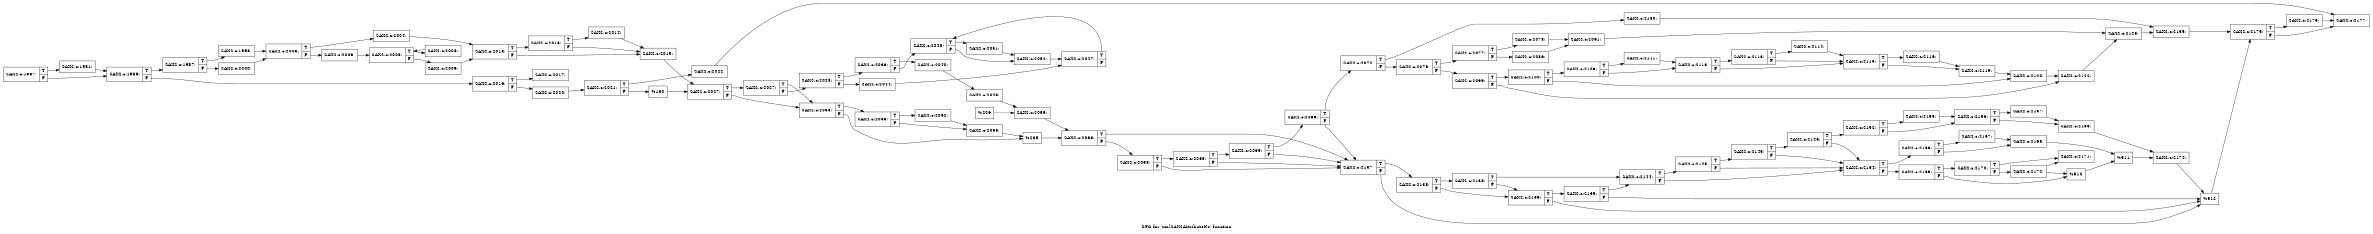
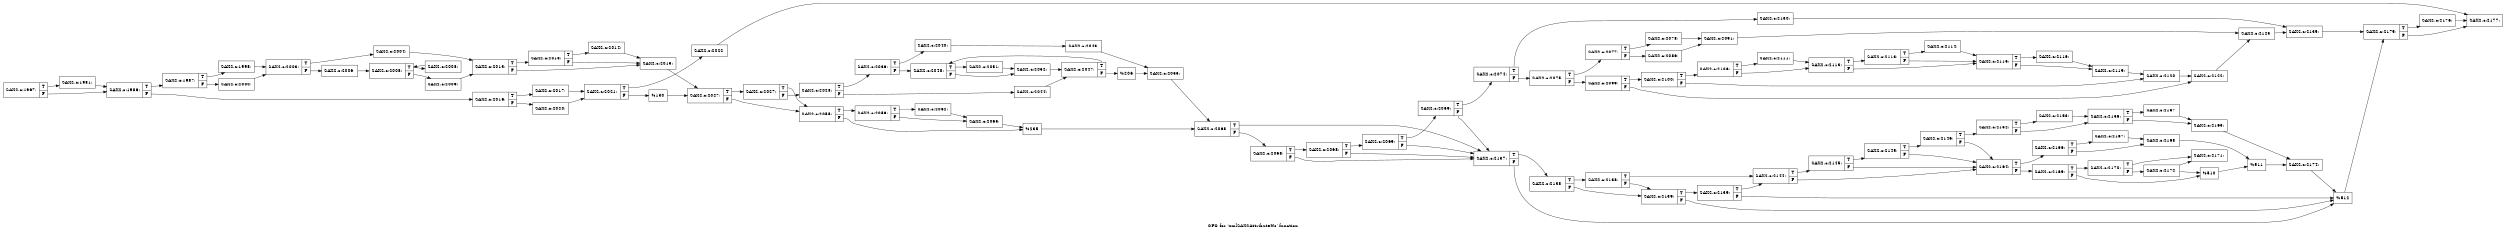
edge "SAX2.c:2047:" -> "%206": added
edge "SAX2.c:2017:" -> "SAX2.c:2021:": added
